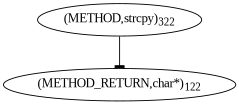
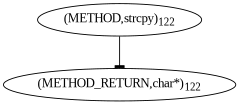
node "(METHOD,strcpy)": text "322" -> "122"
